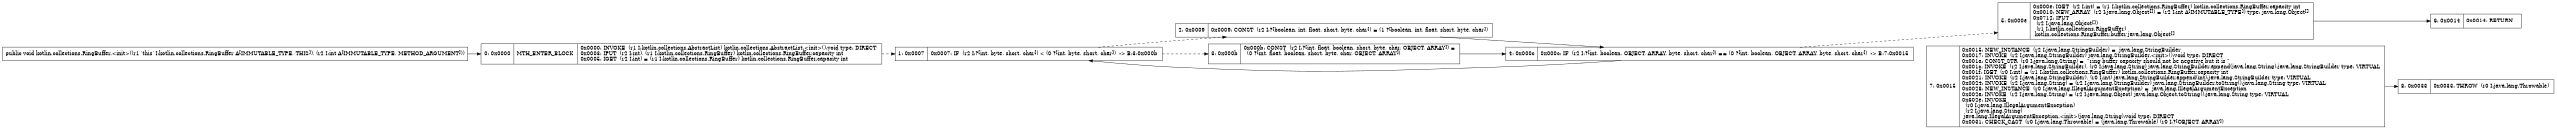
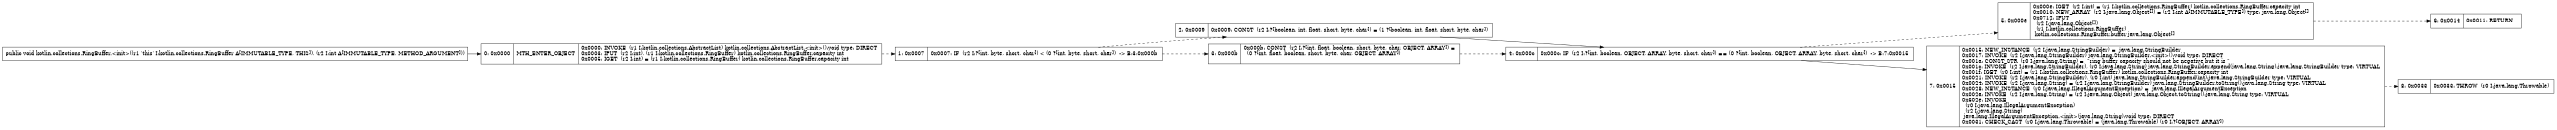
edge "5: 0x000e" -> "6: 0x0014": style solid -> dashed
node "6: 0x0014": text "0x0014: RETURN" -> "0x0011: RETURN"
node "0: 0x0000": text "MTH_ENTER_BLOCK" -> "MTH_ENTER_OBJECT"
edge "3: 0x000b" -> "4: 0x000c": style solid -> dashed
edge "4: 0x000c" -> "1: 0x0007": now "4: 0x000c" -> "7: 0x0015"
edge "7: 0x0015" -> "8: 0x0033": style solid -> dashed
